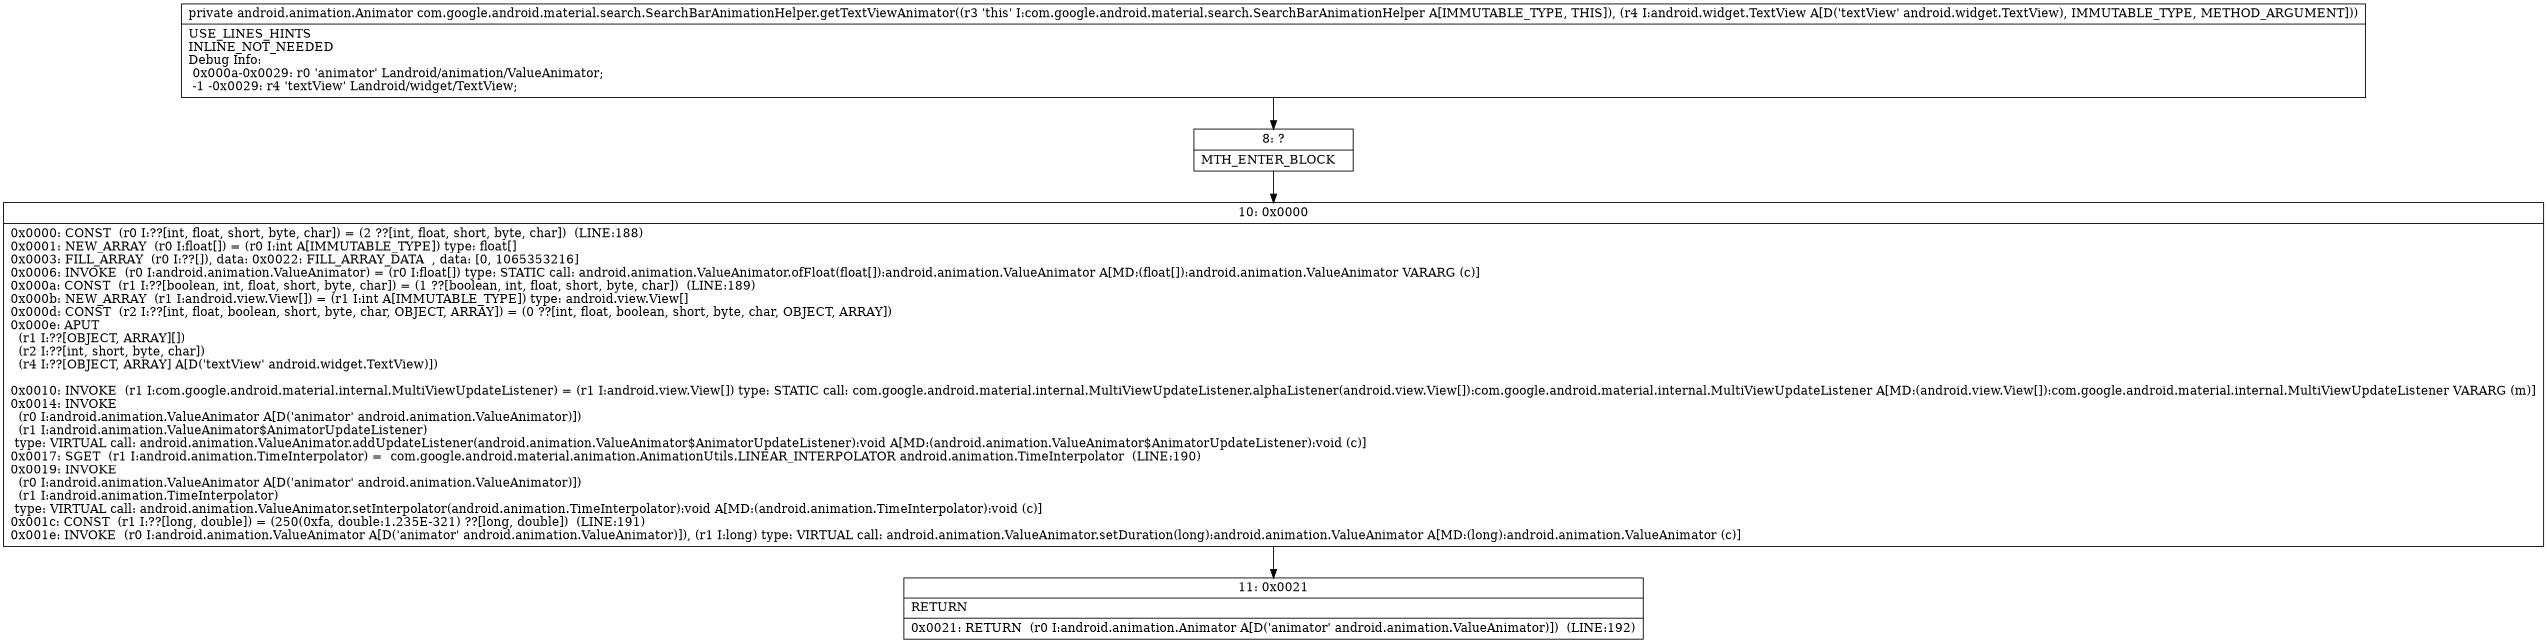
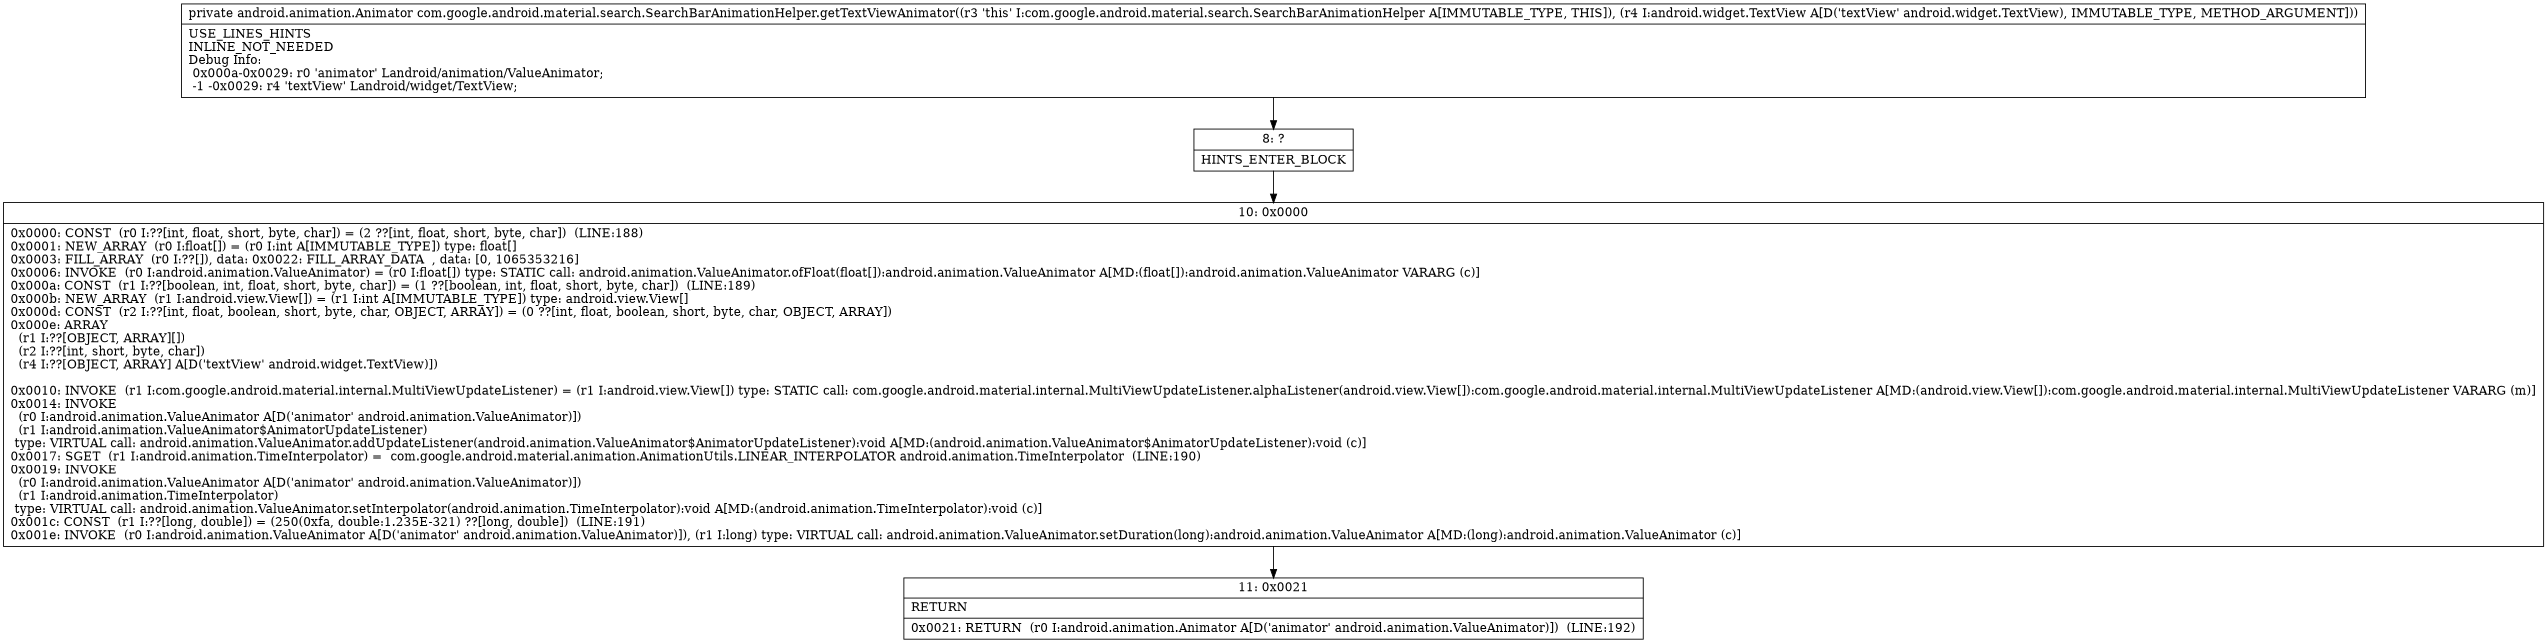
node "8: ?": text "MTH_ENTER_BLOCK" -> "HINTS_ENTER_BLOCK"
node "10: 0x0000": text "0x000e: APUT" -> "0x000e: ARRAY"
